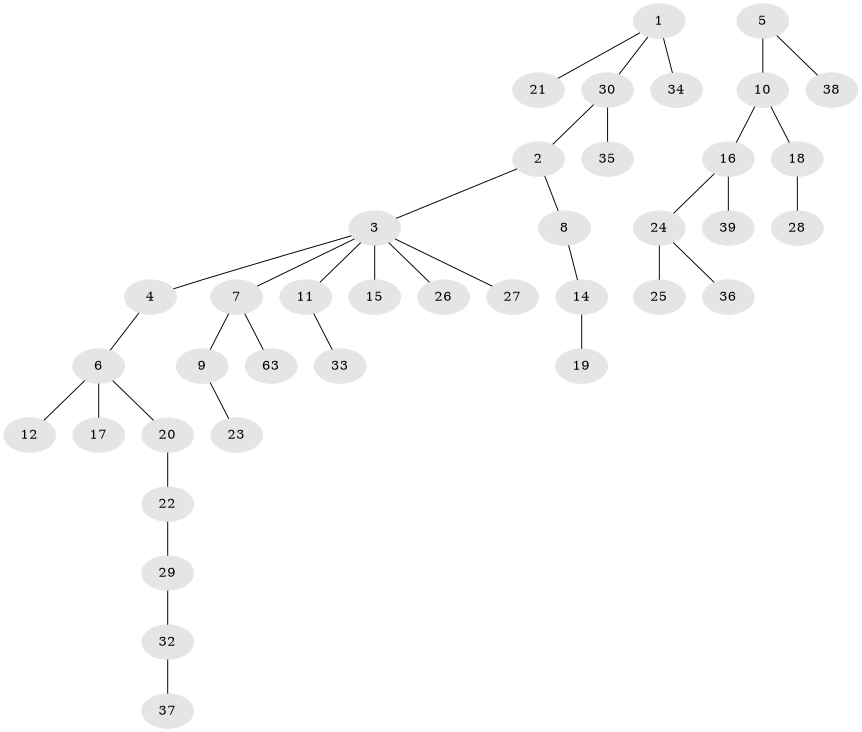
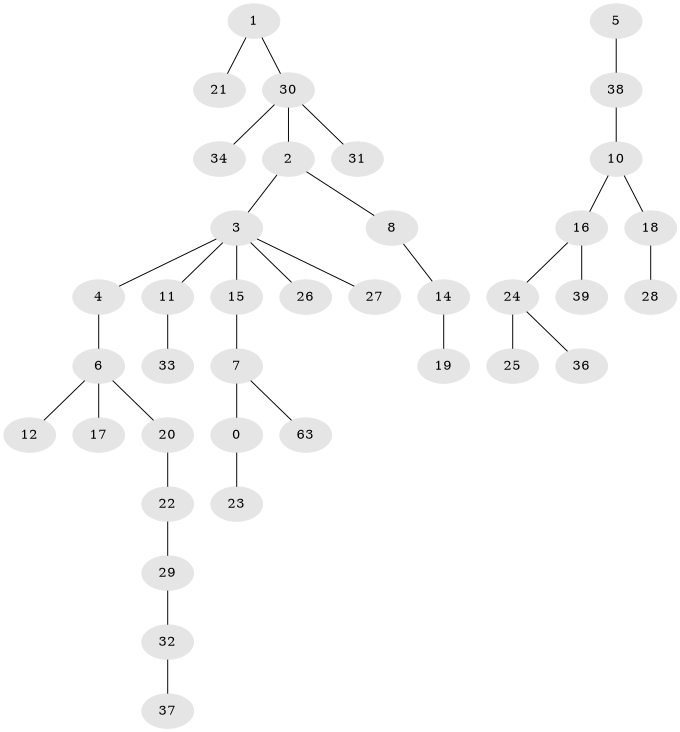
edge "1" -- "34": now "30" -- "34"
edge "5" -- "10": now "38" -- "10"
node "35": label "35" -> "31"
edge "3" -- "7": now "15" -- "7"
node "9": label "9" -> "0"
